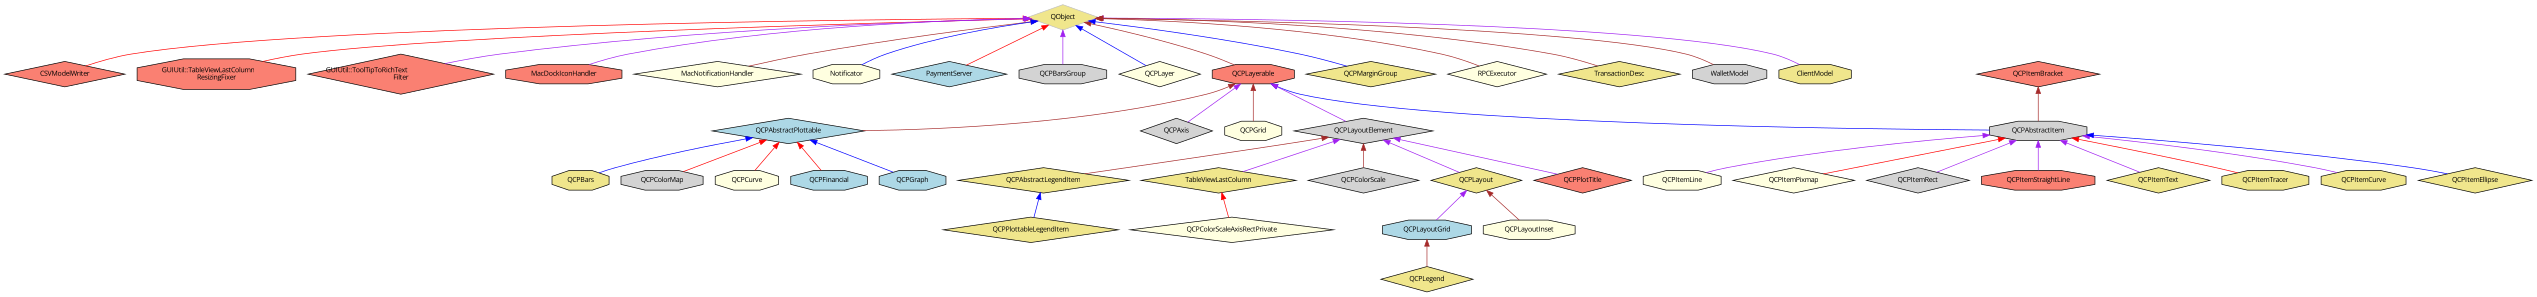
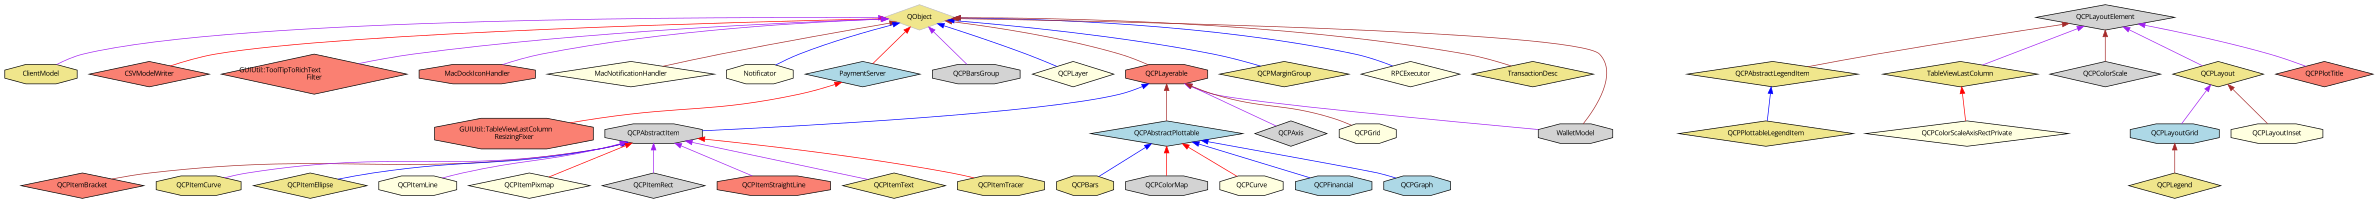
edge "RPCExecutor" -> "QObject": color brown -> blue
edge "GUIUtil::TableViewLastColumn ResizingFixer" -> "QObject": now "GUIUtil::TableViewLastColumn ResizingFixer" -> "PaymentServer"
edge "QCPLayoutElement" -> "QCPLayerable": now "WalletModel" -> "QCPLayerable"
edge "QCPAbstractItem" -> "QCPItemBracket": reversed
edge "QCPFinancial" -> "QCPAbstractPlottable": color red -> blue
